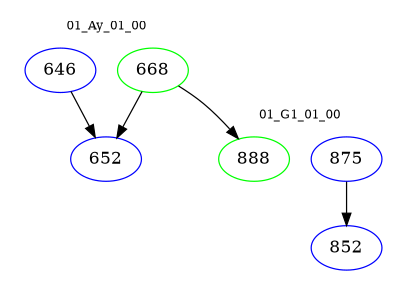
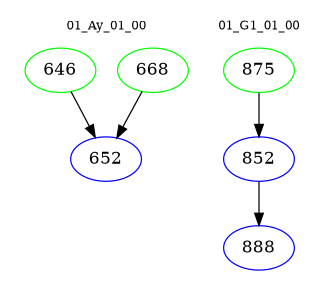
node "646": color blue -> green
edge "668" -> "888": now "852" -> "888"
node "888": color green -> blue
node "875": color blue -> green
